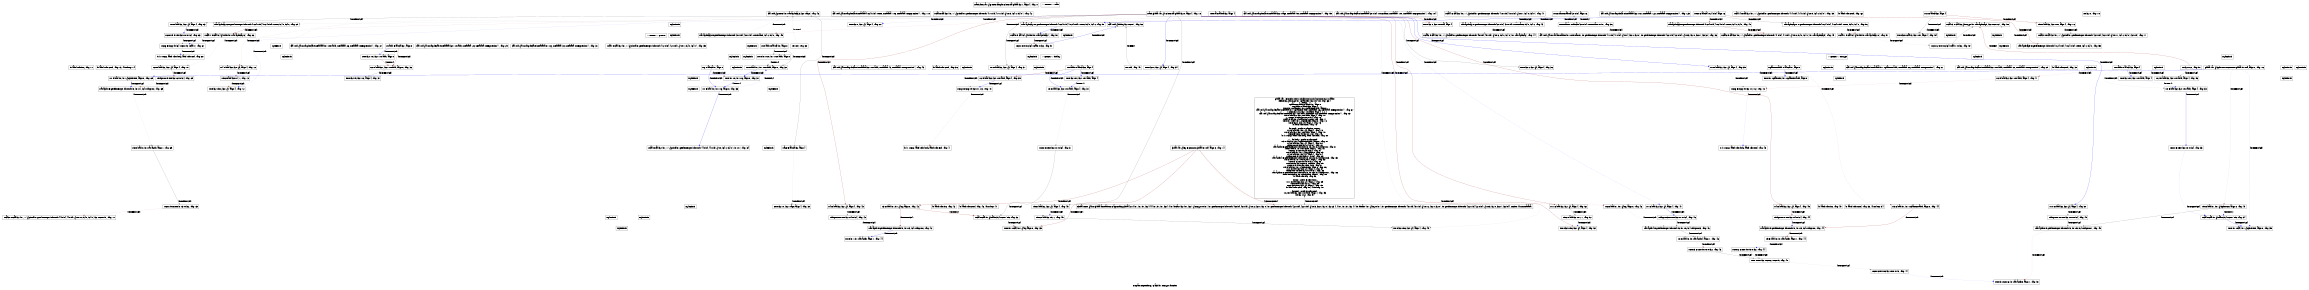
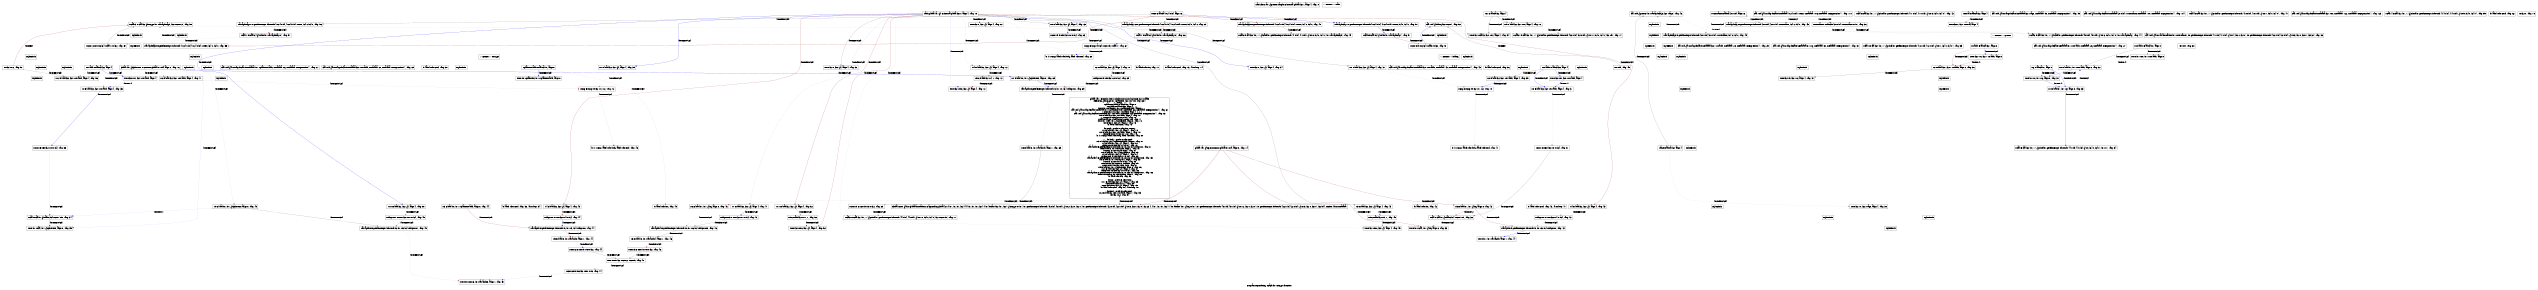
edge "%plaintext.addr = alloca i8*, align 8" -> "%3 = load i8*, i8** %plaintext.addr, align 8, !dbg !44": now "%plaintext.addr = alloca i8*, align 8" -> "br label %for.inc, !dbg !49"
